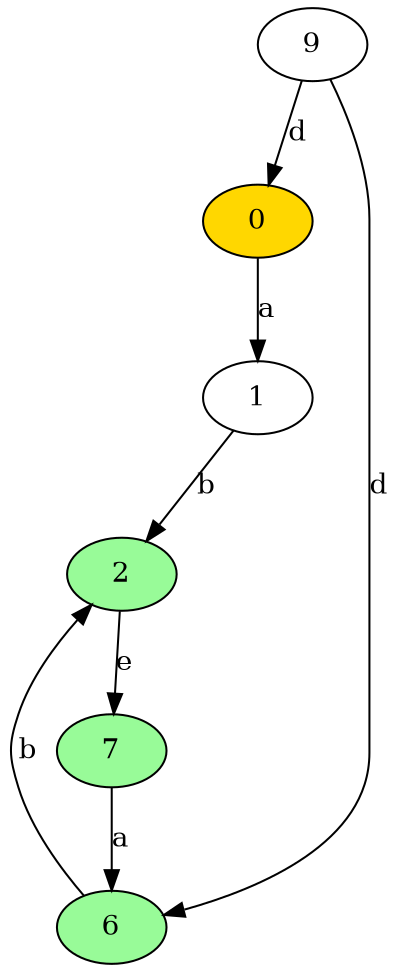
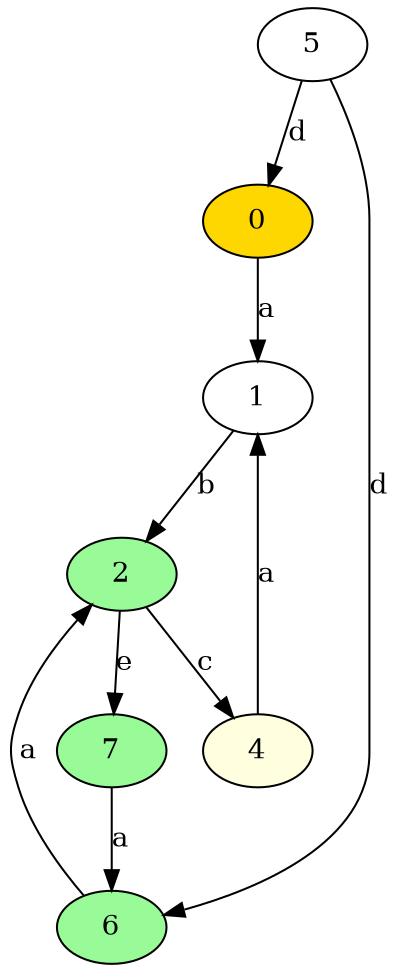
node "9": label "9" -> "5"
edge "6" -> "2": label "b" -> "a"
node "4": added
